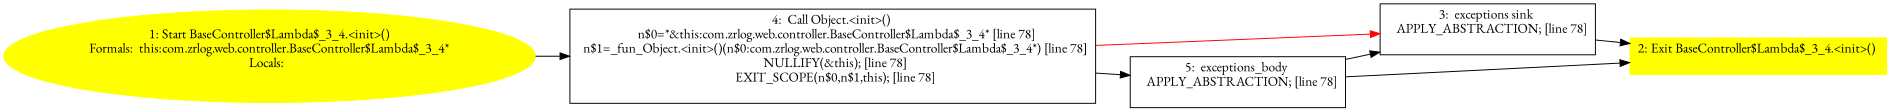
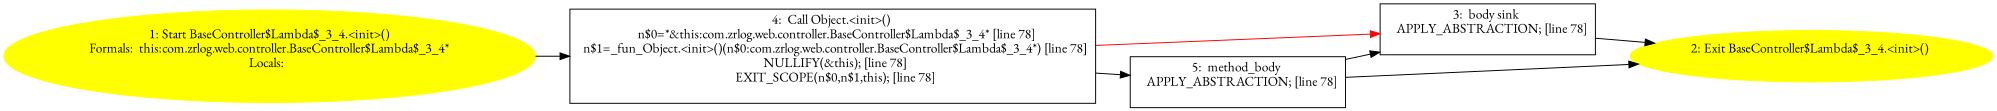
node "3:  exceptions sink APPLY_ABSTRACTION; [line 78]": label "3:  exceptions sink APPLY_ABSTRACTION; [line 78]" -> "3:  body sink APPLY_ABSTRACTION; [line 78]"
node "2: Exit BaseController$Lambda$_3_4.<init>()": shape box -> ellipse
node "5:  exceptions_body APPLY_ABSTRACTION; [line 78]": label "5:  exceptions_body APPLY_ABSTRACTION; [line 78]" -> "5:  method_body APPLY_ABSTRACTION; [line 78]"
